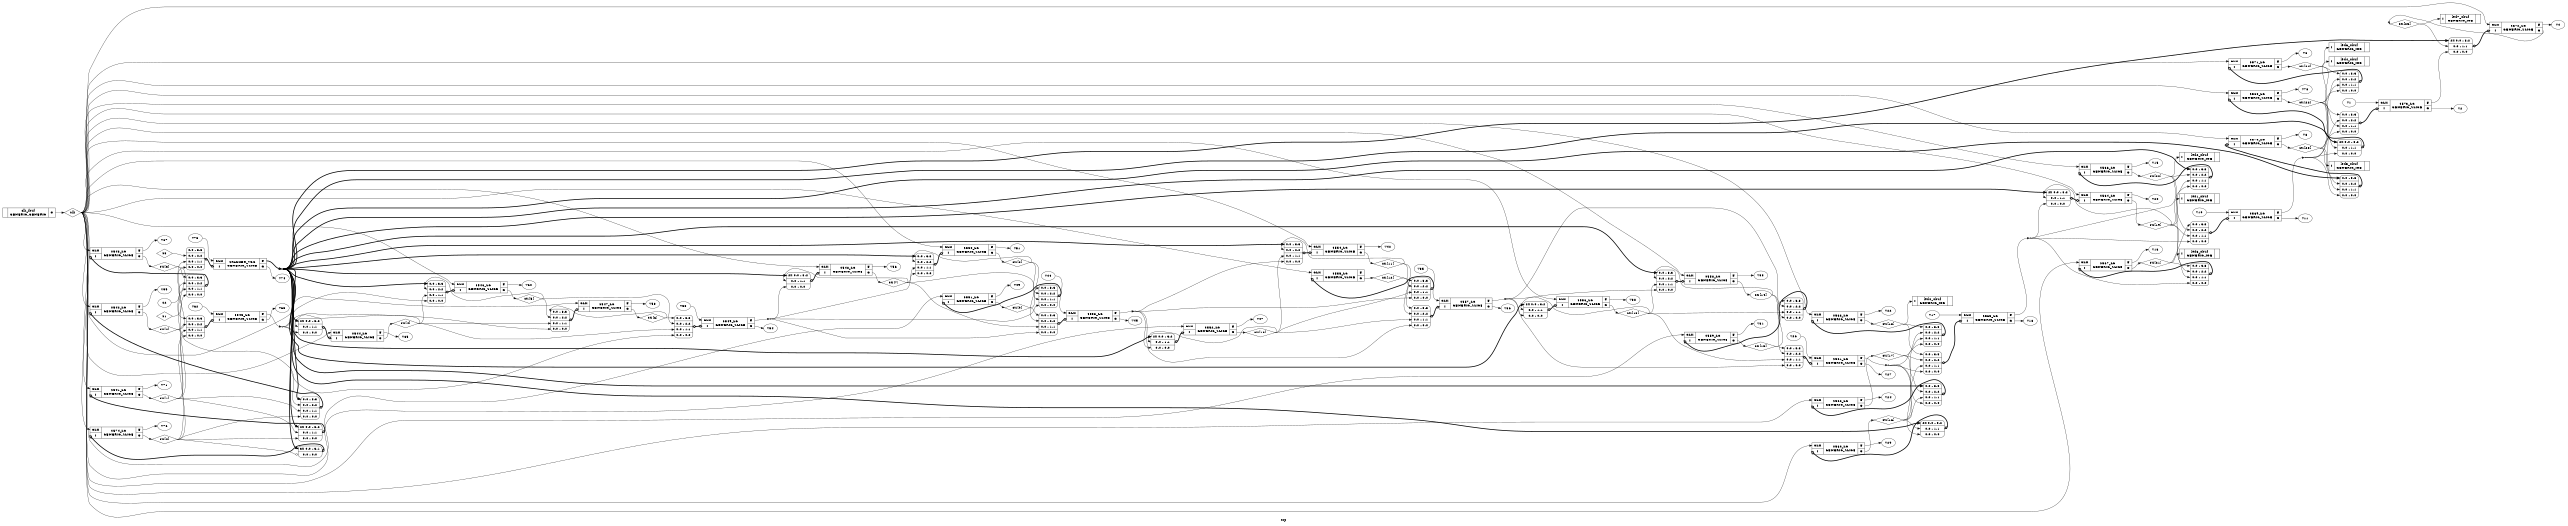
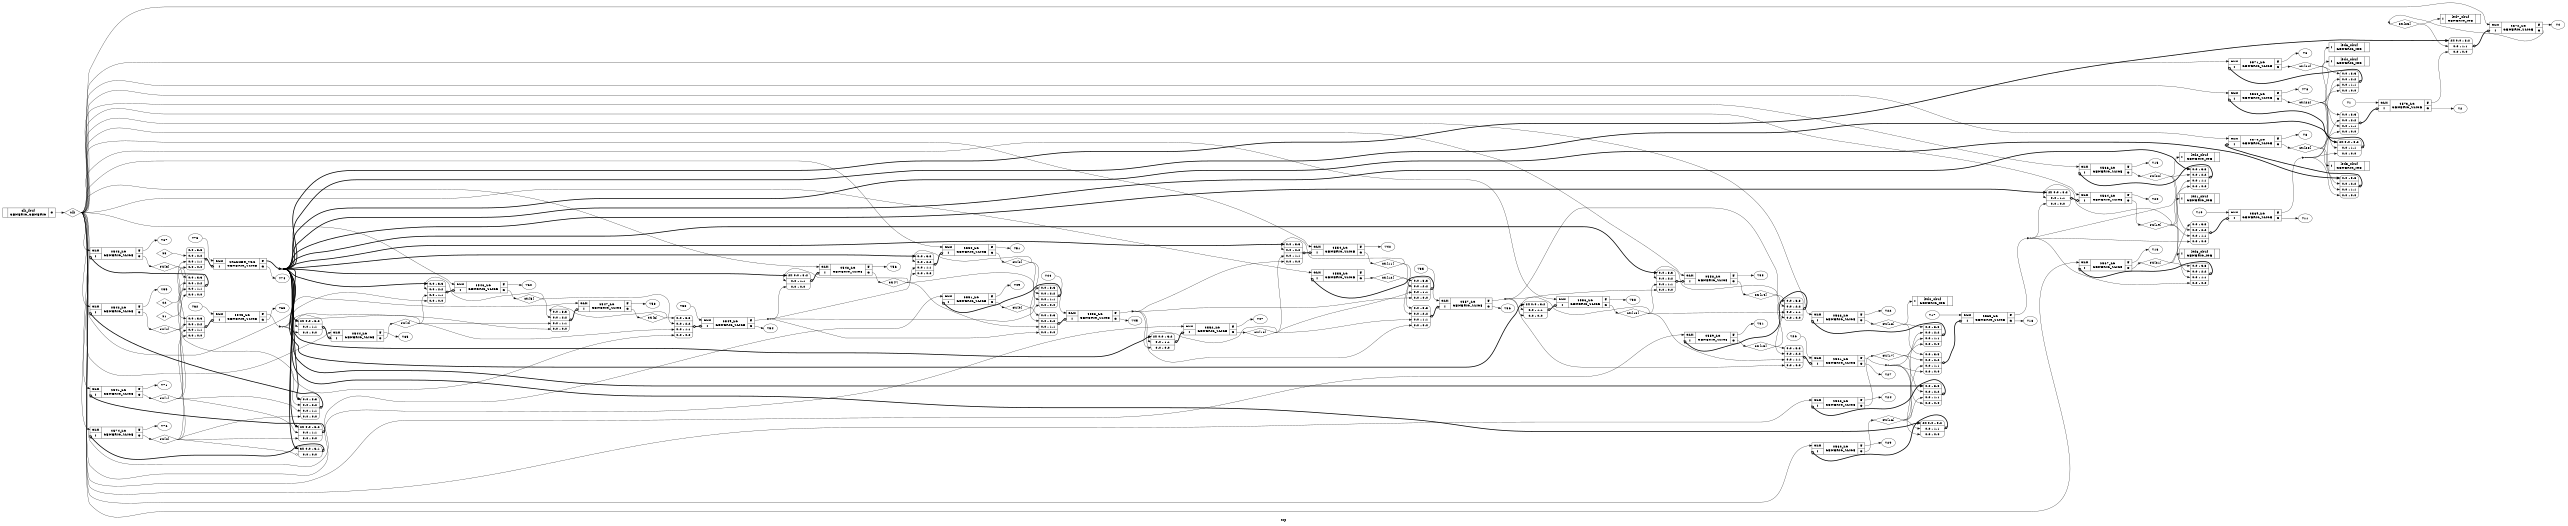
node "ctr[14]": shape ellipse -> diamond
node "$2": shape ellipse -> diamond
